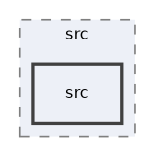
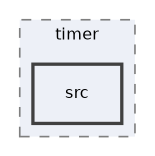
cluster "src": label "src" -> "timer"
